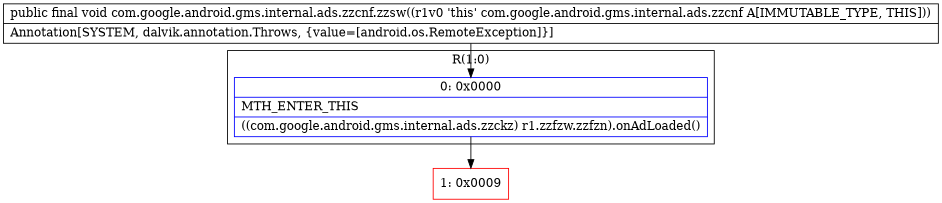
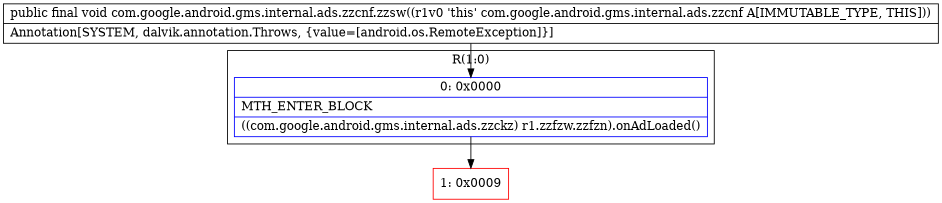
node "0: 0x0000": text "MTH_ENTER_THIS" -> "MTH_ENTER_BLOCK"
